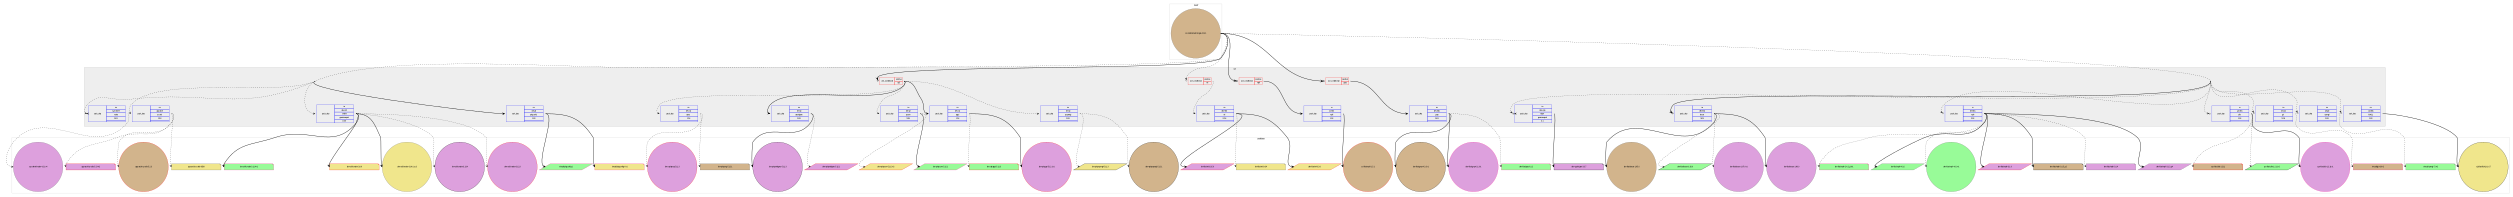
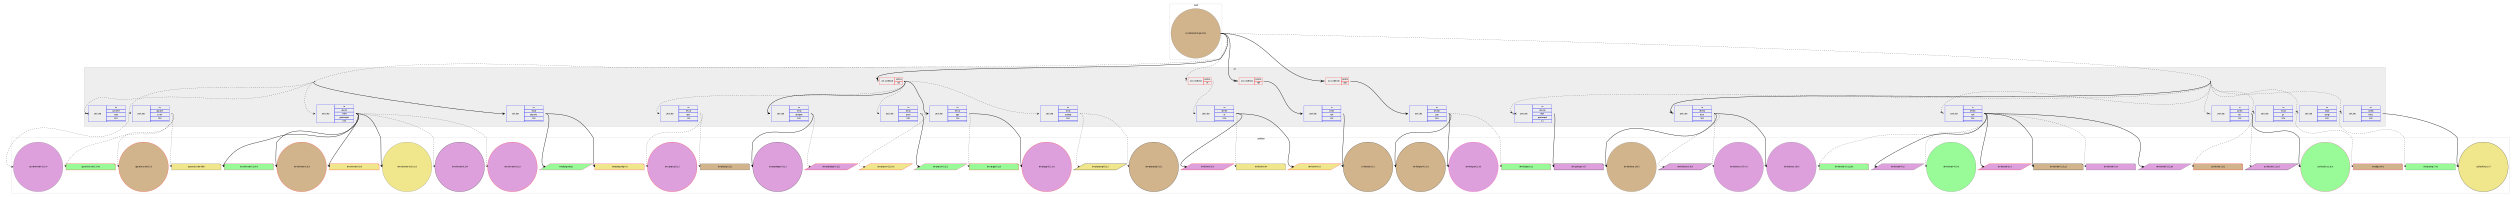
node "app-arch/xz-utils-5.2.4-r2": fillcolor plum -> palegreen
node "dev-util/cmake-3.10.3": added
node "sci-libs/mpfi-1.5.1": color red -> black
node "dev-libs/boost-1.63.0": fillcolor palegreen -> plum
node "dev-libs/mpfr-4.0.2": fillcolor palegreen -> plum
node "sys-libs/zlib-1.2.11-r2": fillcolor palegreen -> plum
node "sys-libs/zlib-1.2.11-r1": fillcolor plum -> palegreen
